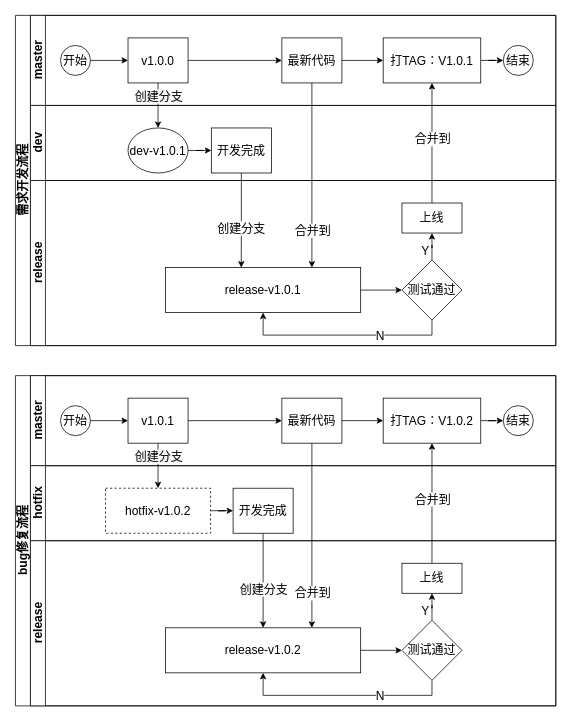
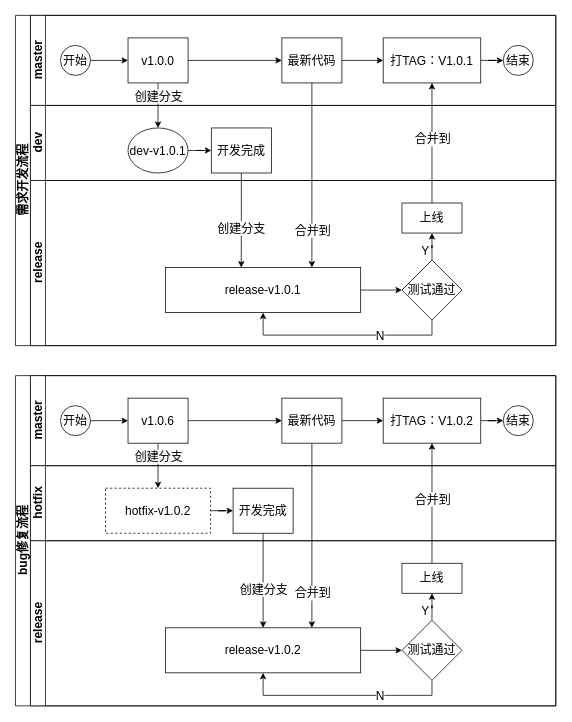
node "v1.0.1": label "v1.0.1" -> "v1.0.6"
